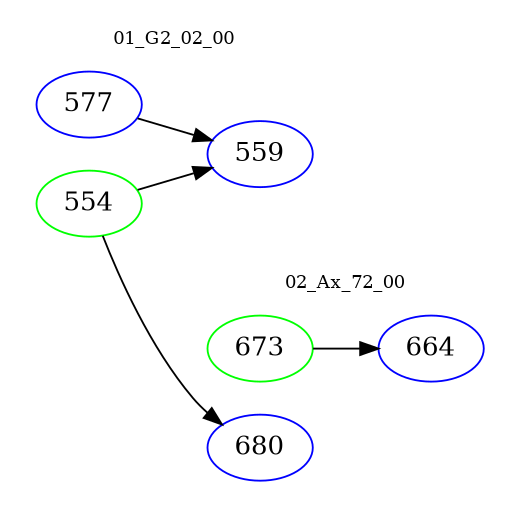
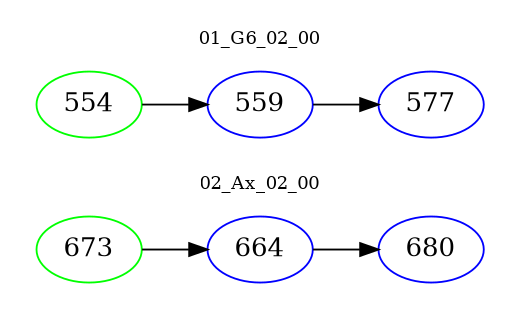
cluster "01_G2_02_00": label "01_G2_02_00" -> "01_G6_02_00"
edge "577" -> "559": reversed
cluster "02_Ax_72_00": label "02_Ax_72_00" -> "02_Ax_02_00"
edge "554" -> "680": now "664" -> "680"
